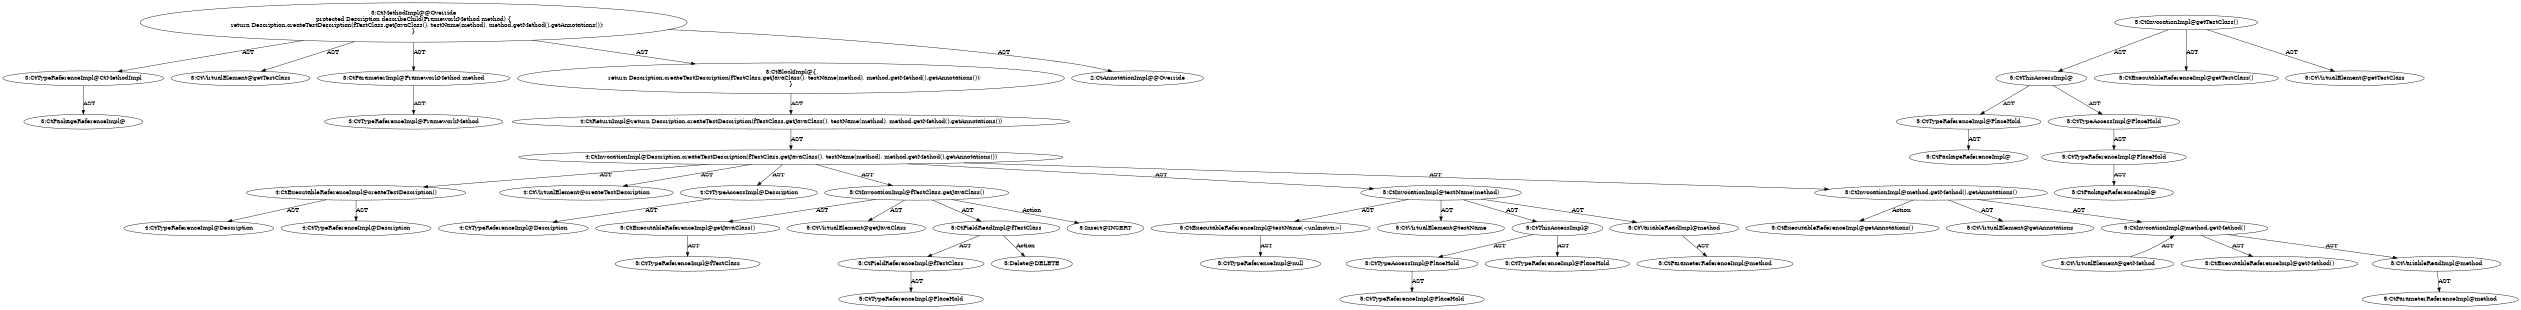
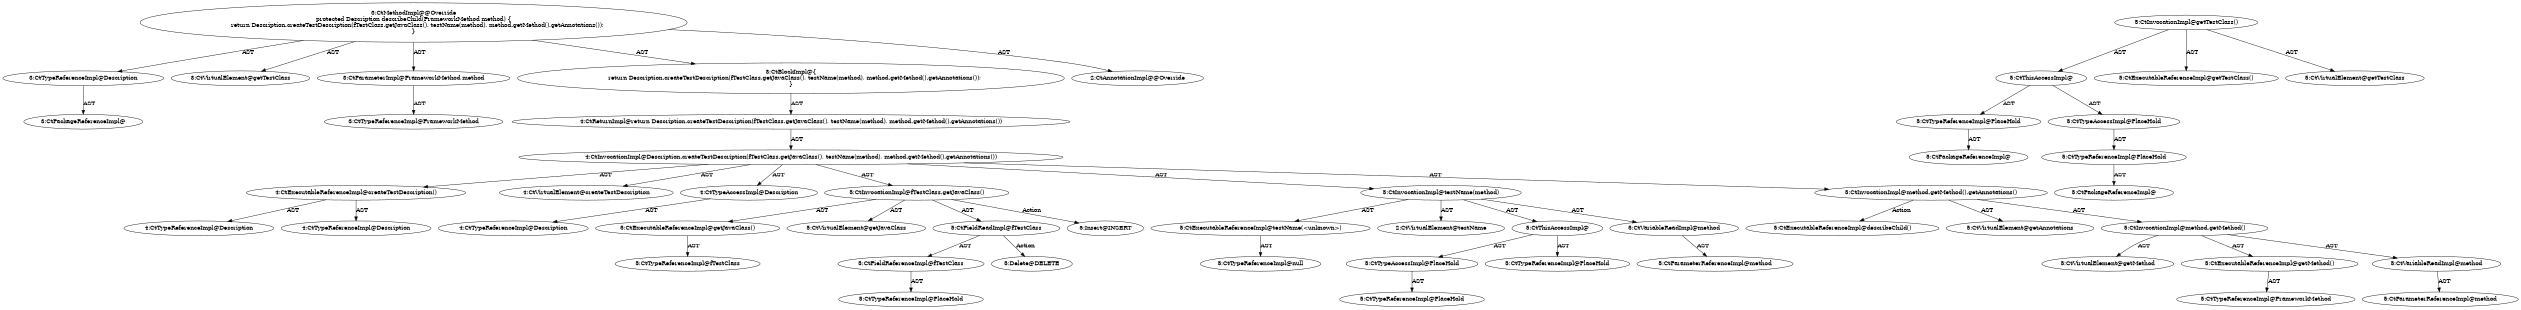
node "3:CtTypeReferenceImpl@CtMethodImpl": label "3:CtTypeReferenceImpl@CtMethodImpl" -> "3:CtTypeReferenceImpl@Description"
node "5:CtVirtualElement@testName": label "5:CtVirtualElement@testName" -> "2:CtVirtualElement@testName"
node "5:CtExecutableReferenceImpl@getAnnotations()": label "5:CtExecutableReferenceImpl@getAnnotations()" -> "5:CtExecutableReferenceImpl@describeChild()"
edge "5:CtVirtualElement@getMethod" -> "5:CtInvocationImpl@method.getMethod()": reversed
node "5:CtTypeReferenceImpl@FrameworkMethod": added
